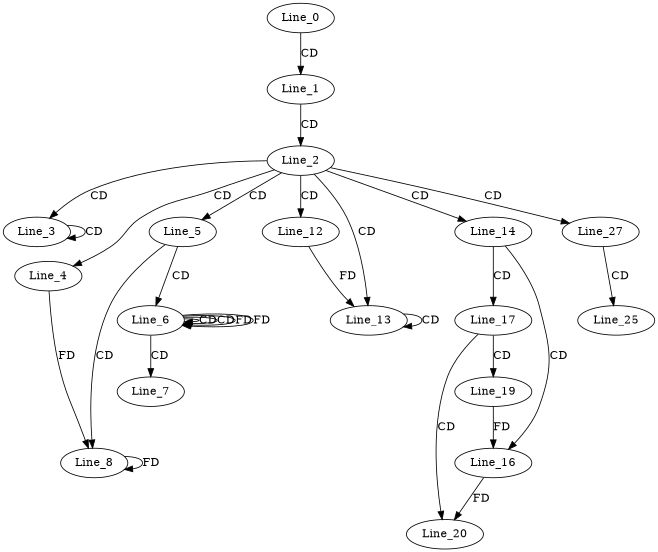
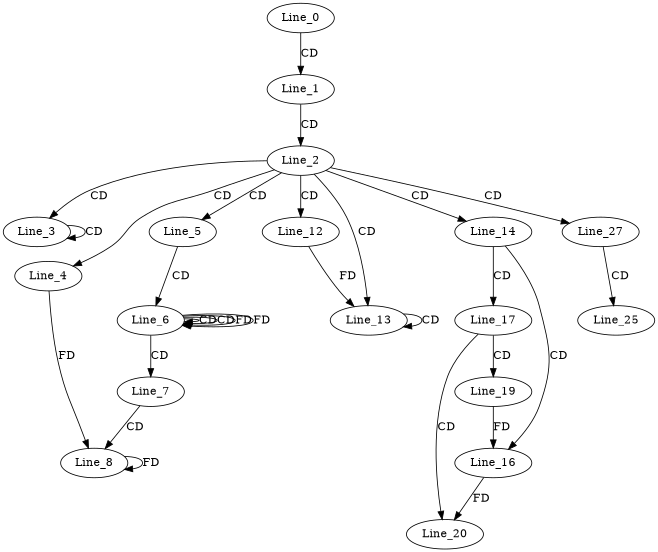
edge "Line_5" -> "Line_8": now "Line_7" -> "Line_8"
